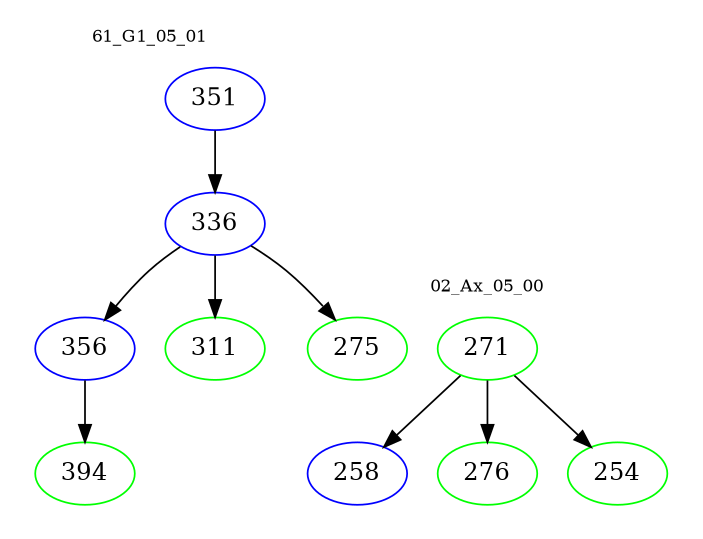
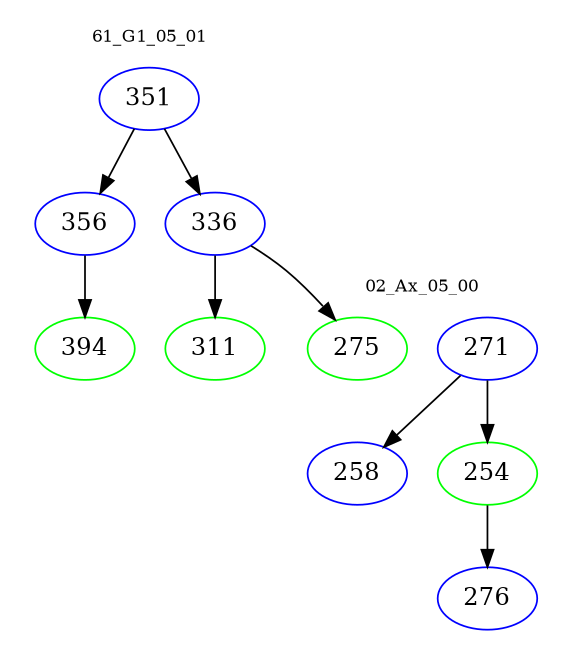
edge "336" -> "356": now "351" -> "356"
node "271": color green -> blue
edge "271" -> "276": now "254" -> "276"
node "276": color green -> blue
